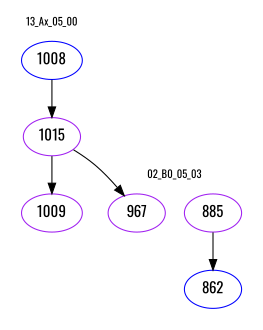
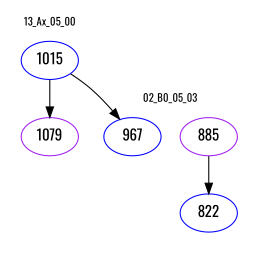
node "1008": removed
node "1015": color purple -> blue
node "1009": label "1009" -> "1079"
node "967": color purple -> blue
node "862": label "862" -> "822"
